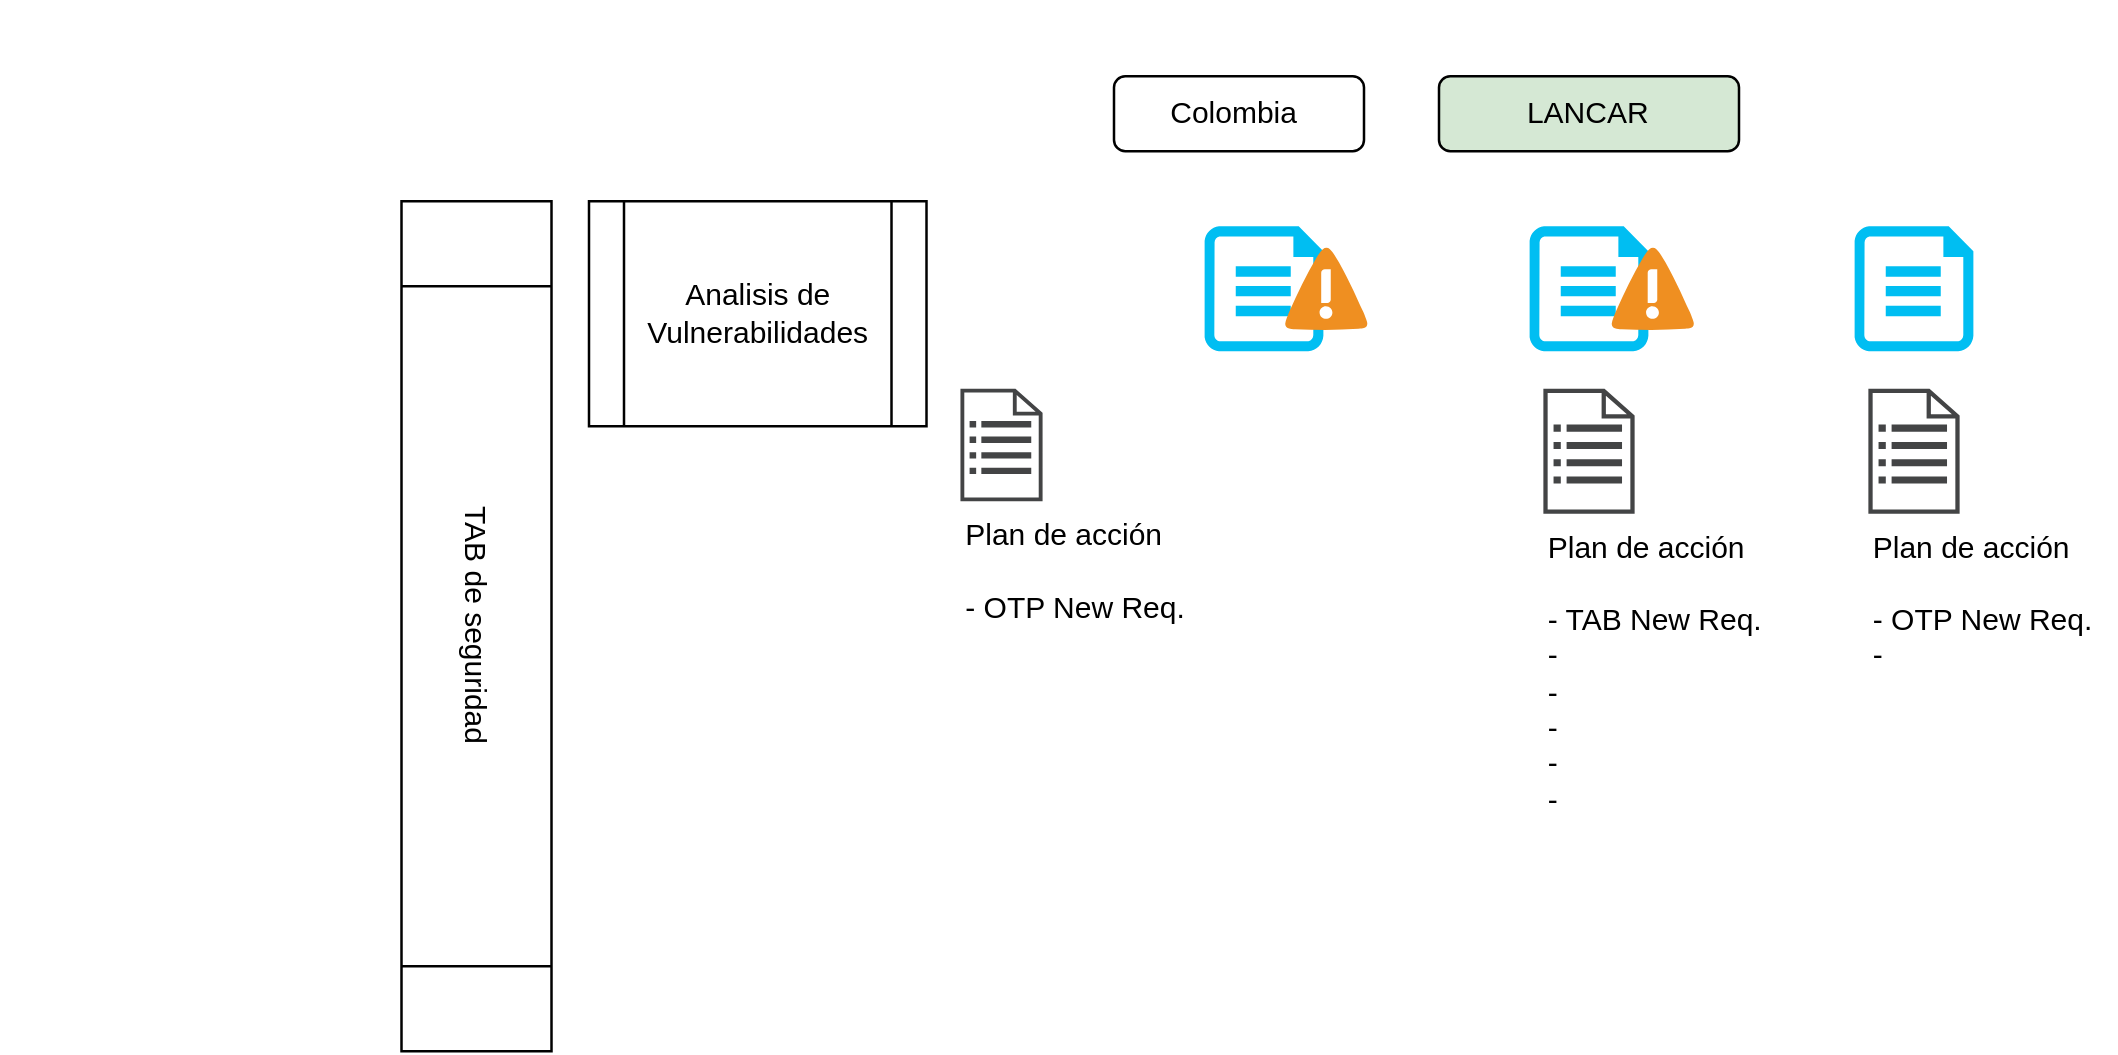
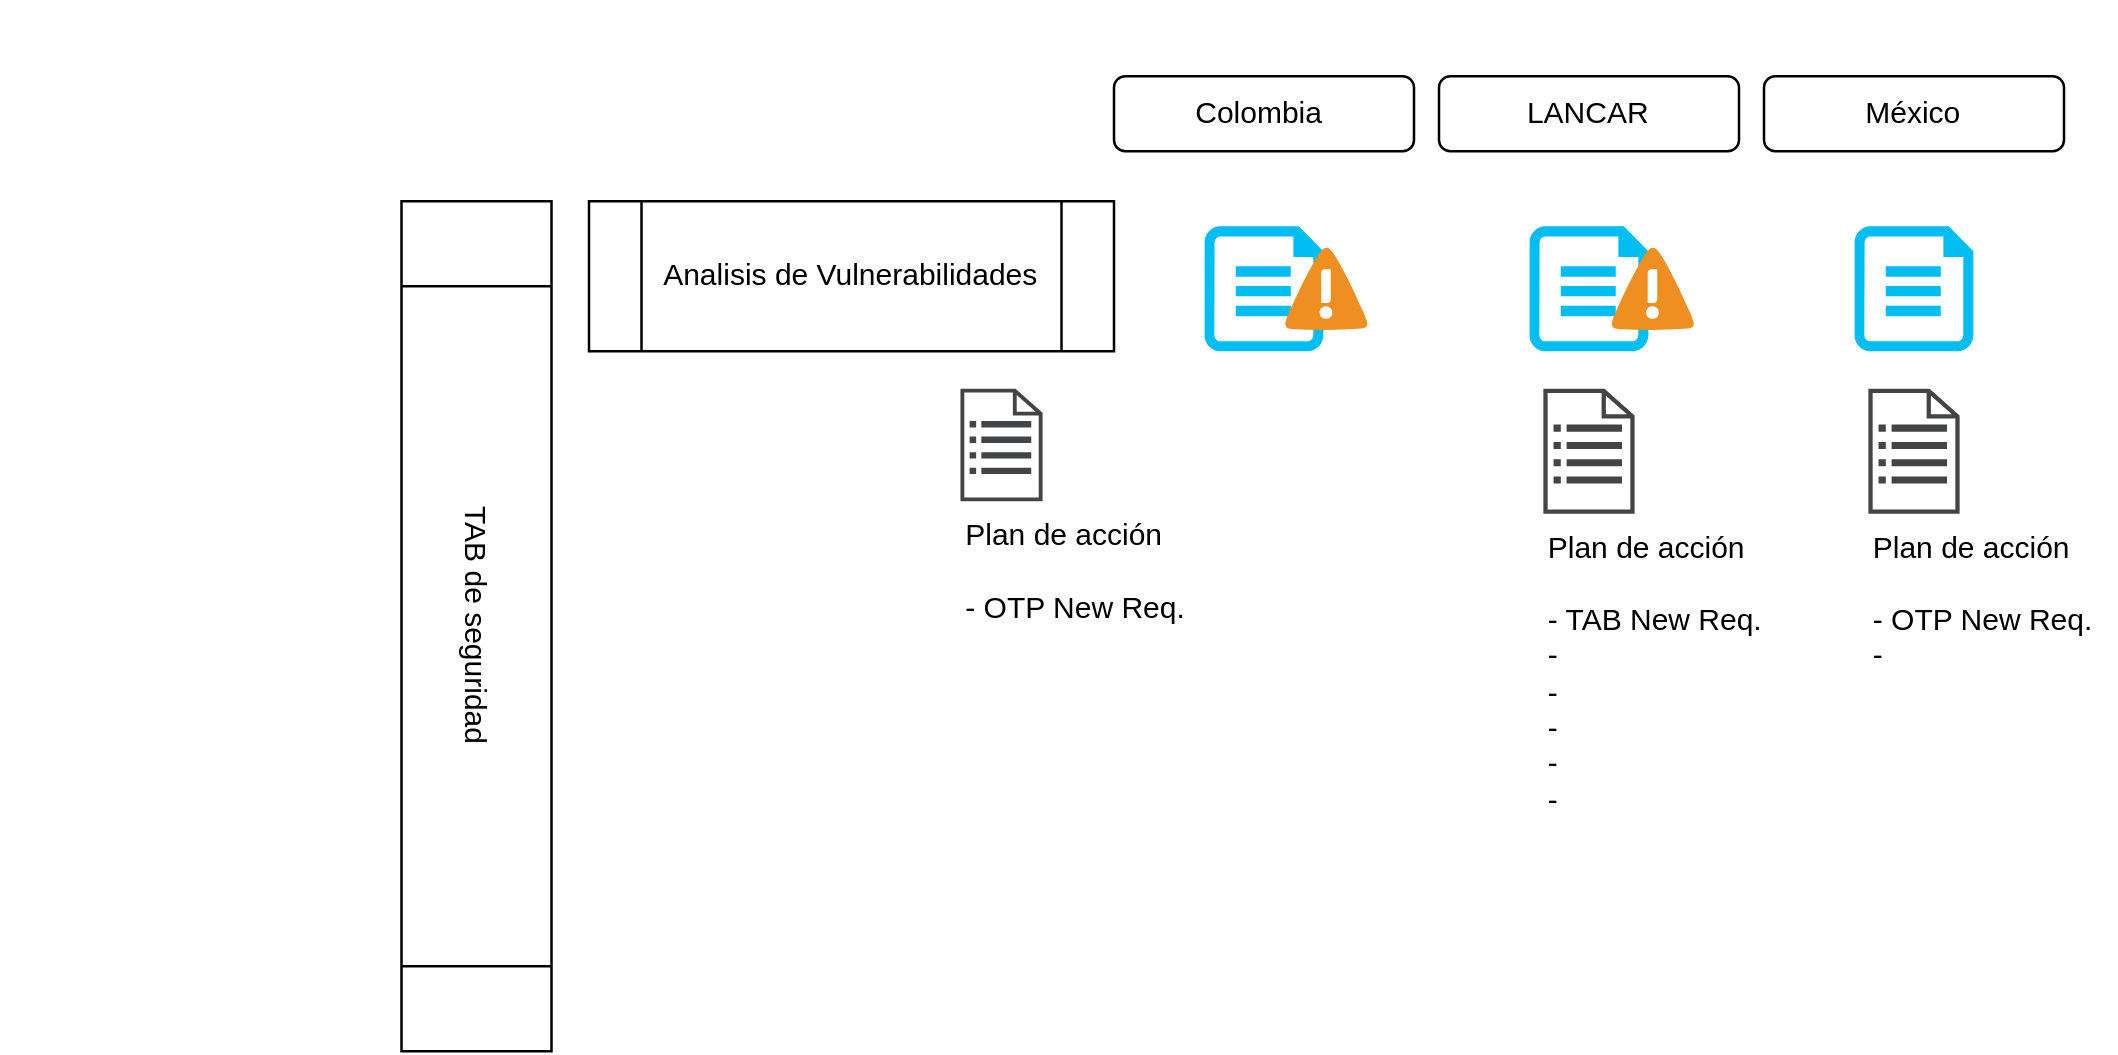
node "Colombia": size 250x75 -> 300x75
node "LANCAR": fillcolor #d5e8d4 -> #ffffff
node "México": added
node "Analisis de Vulnerabilidades": size 338x225 -> 525x150
